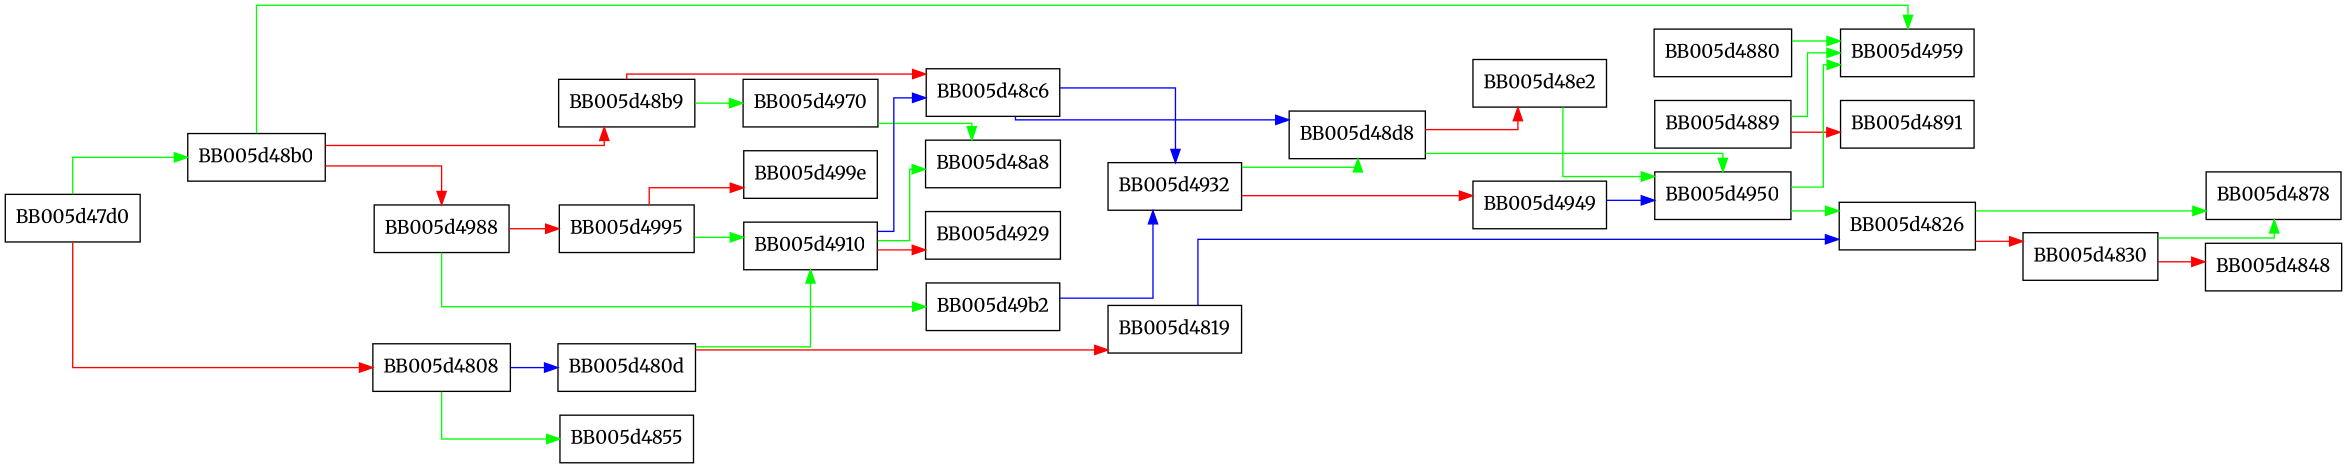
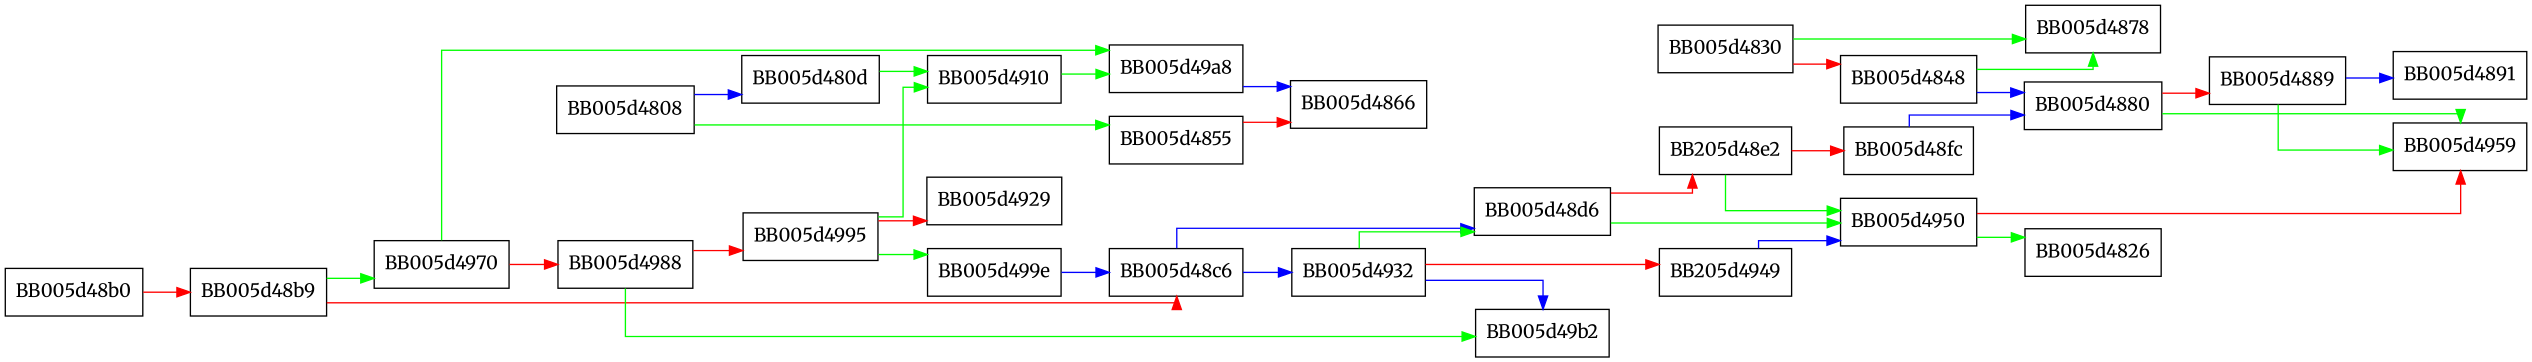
edge "BB005d48b0" -> "BB005d4959": removed
node "BB005d48e2": label "BB005d48e2" -> "BB205d48e2"
edge "BB005d4848" -> "BB005d4880": added
edge "BB005d4880" -> "BB005d4889": added
node "BB005d4866": added
edge "BB005d4889" -> "BB005d4891": color red -> blue
node "BB005d48d8": label "BB005d48d8" -> "BB005d48d6"
edge "BB005d4950" -> "BB005d4959": color green -> red
node "BB005d48fc": added
edge "BB005d4910" -> "BB005d48c6": now "BB005d499e" -> "BB005d48c6"
node "BB005d48a8": label "BB005d48a8" -> "BB005d49a8"
edge "BB005d48b0" -> "BB005d4988": now "BB005d4970" -> "BB005d4988"
edge "BB005d4995" -> "BB005d499e": color red -> green
node "BB005d4949": label "BB005d4949" -> "BB205d4949"
edge "BB005d4826" -> "BB005d4878": now "BB005d4848" -> "BB005d4878"
node "BB005d47d0": removed
edge "BB005d4826" -> "BB005d4830": removed
edge "BB005d4910" -> "BB005d4929": now "BB005d4995" -> "BB005d4929"
edge "BB005d49b2" -> "BB005d4932": reversed
node "BB005d4819": removed
